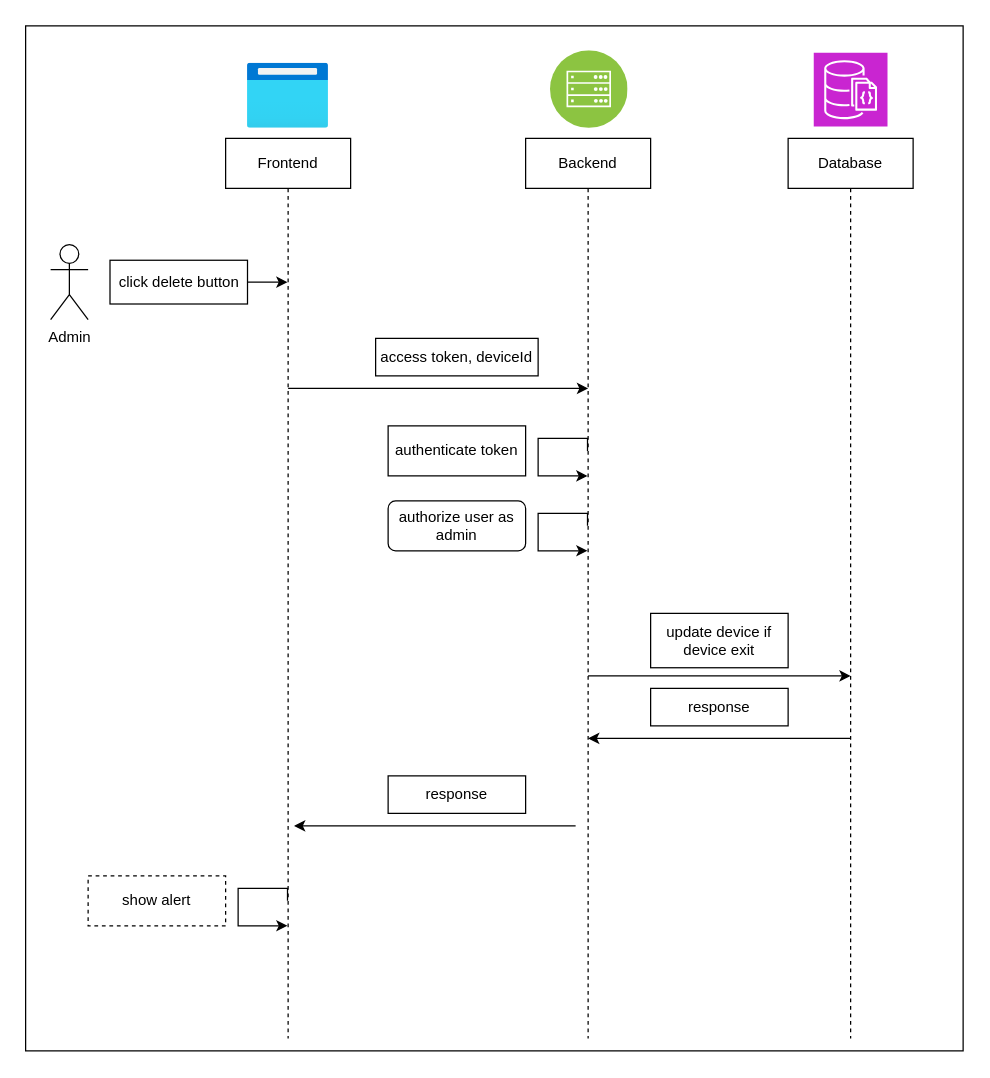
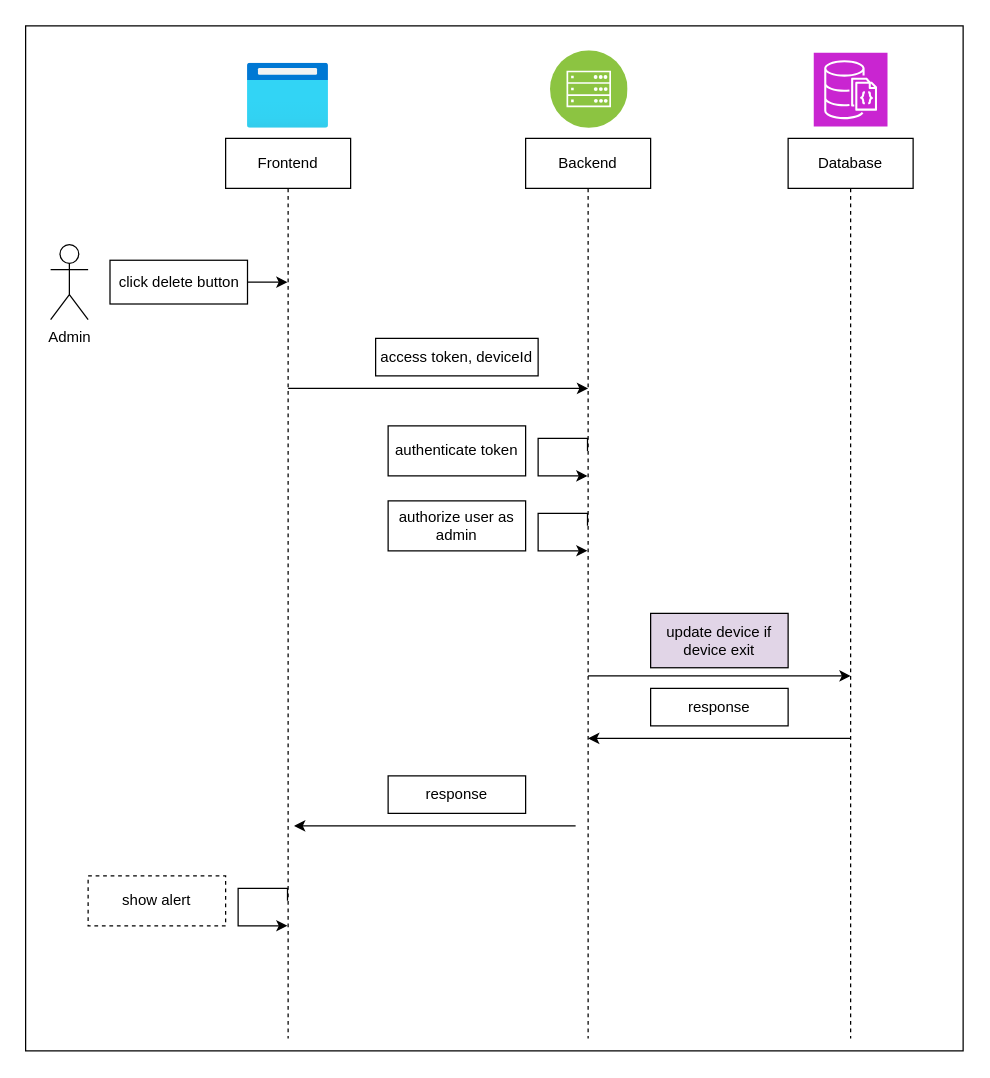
node "authorize user as admin": shape rounded rectangle -> rectangle
node "update device if device exit": fillcolor #ffffff -> #e1d5e7
